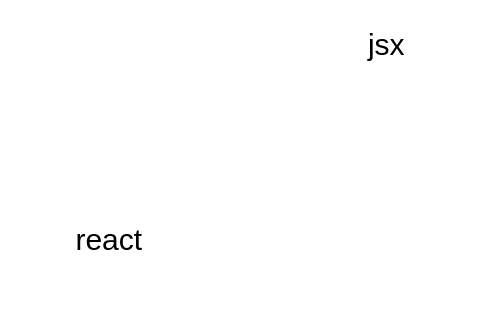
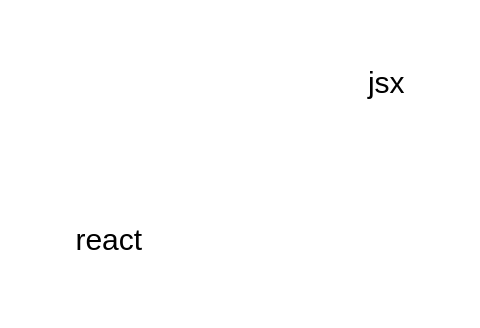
node "jsx": moved (385, 46) -> (385, 84)
